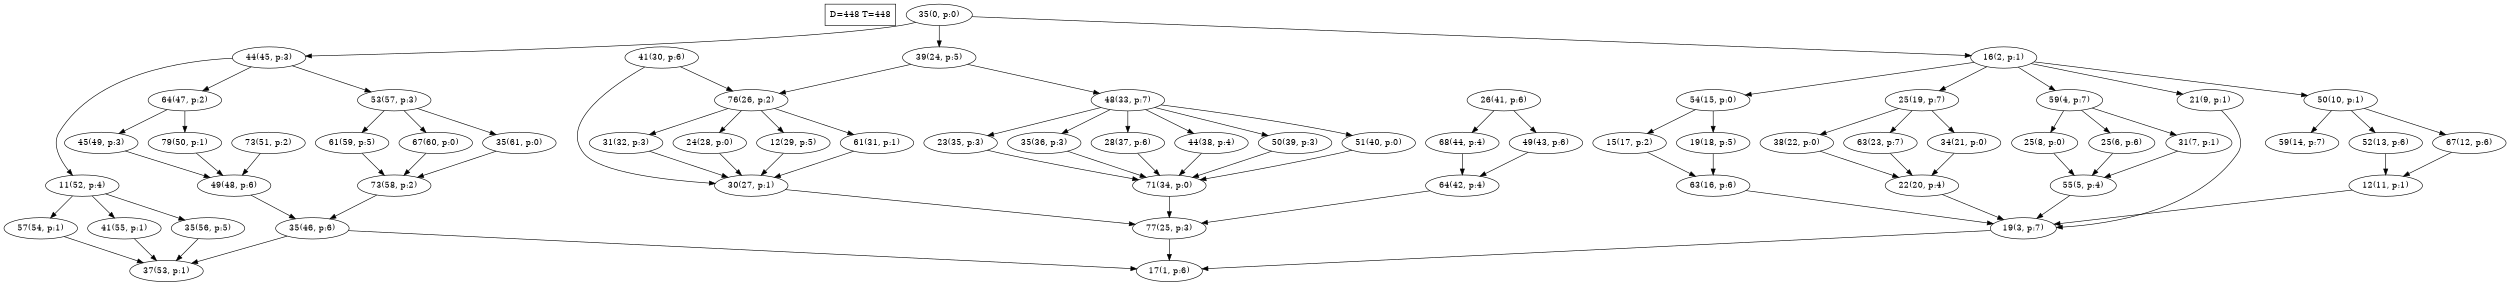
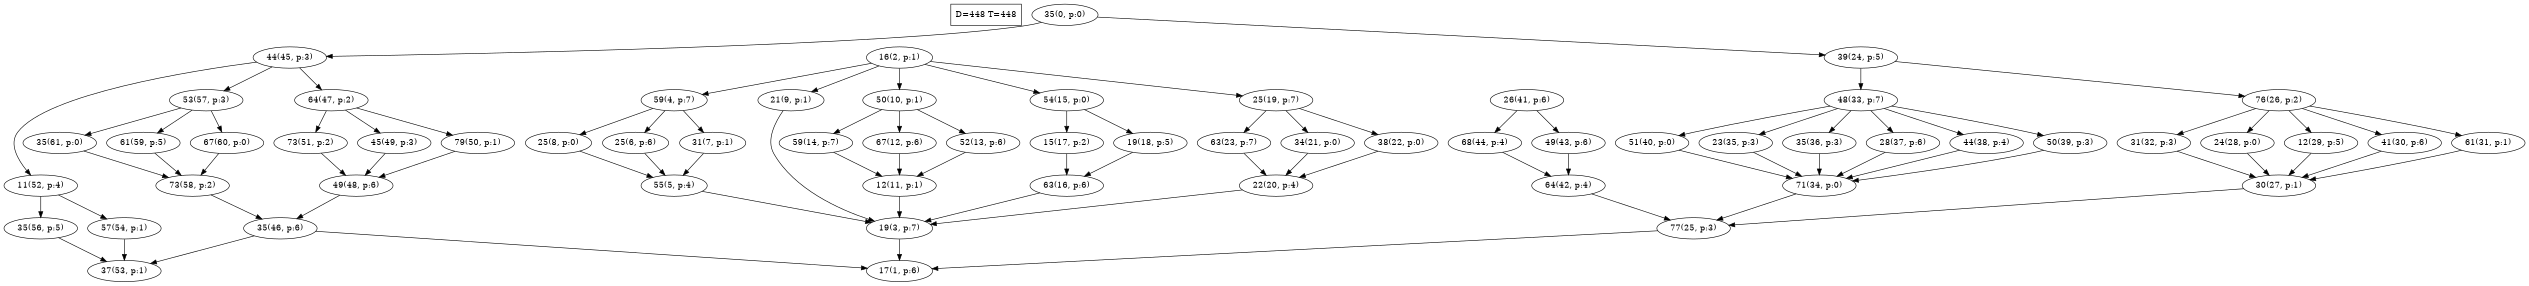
edge "35(0, p:0)" -> "16(2, p:1)": removed
edge "41(30, p:6)" -> "76(26, p:2)": reversed
edge "64(47, p:2)" -> "73(51, p:2)": added
edge "59(14, p:7)" -> "12(11, p:1)": added
node "41(55, p:1)": removed
